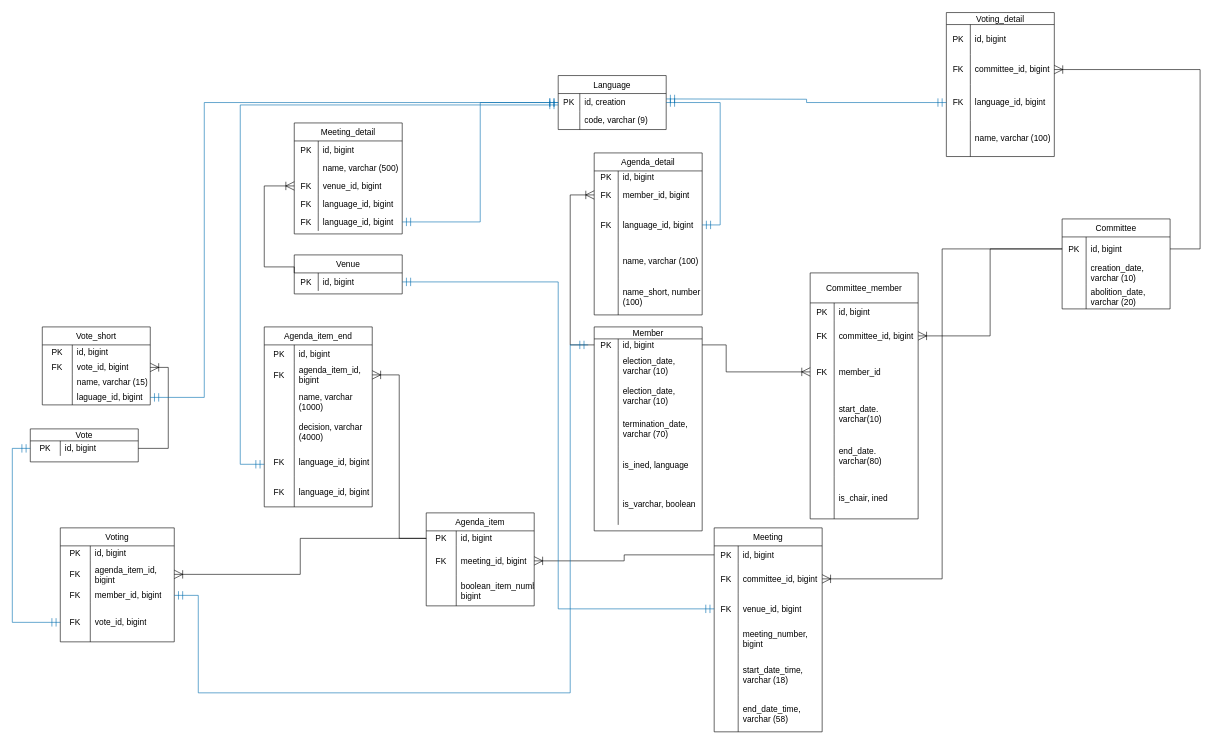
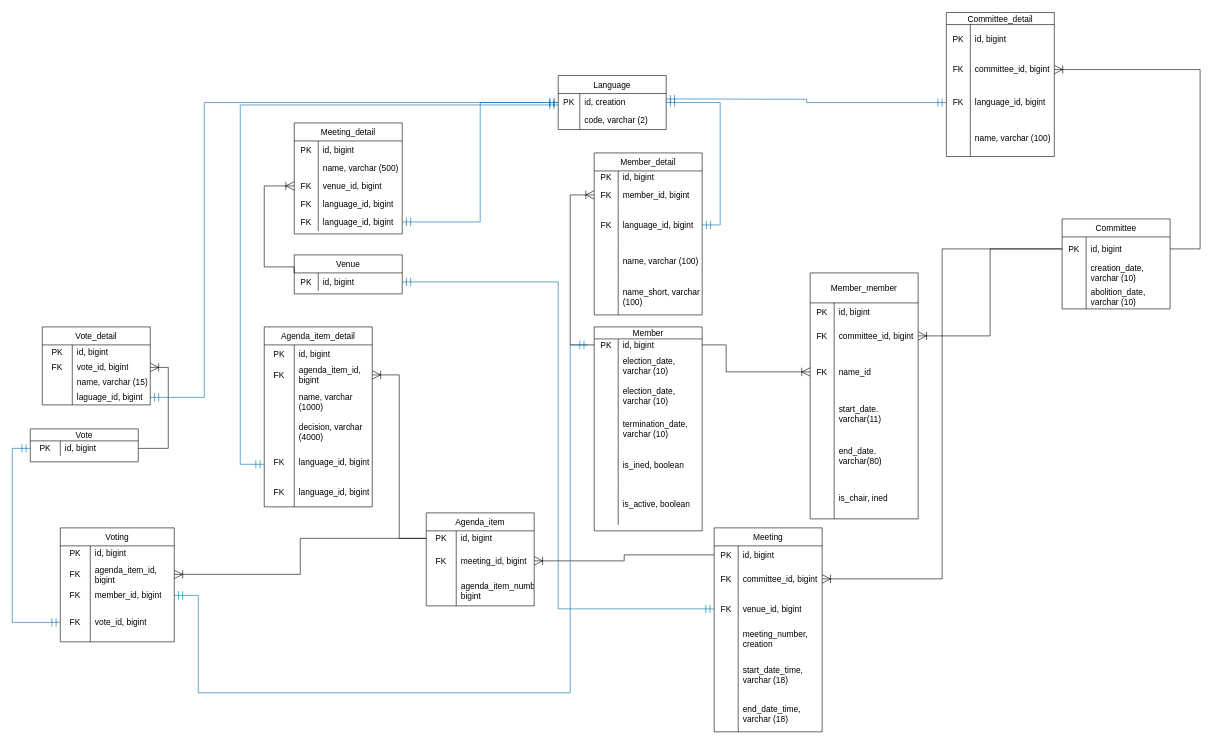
node "Voting_detail": label "Voting_detail" -> "Committee_detail"
node "code, varchar (9)": label "code, varchar (9)" -> "code, varchar (2)"
node "Agenda_detail": label "Agenda_detail" -> "Member_detail"
node "Committee_member": label "Committee_member" -> "Member_member"
node "name_short, number (100)": label "name_short, number (100)" -> "name_short, varchar (100)"
node "abolition_date, varchar (20)": label "abolition_date, varchar (20)" -> "abolition_date, varchar (10)"
node "Vote_short": label "Vote_short" -> "Vote_detail"
node "Agenda_item_end": label "Agenda_item_end" -> "Agenda_item_detail"
node "member_id": label "member_id" -> "name_id"
node "start_date. varchar(10)": label "start_date. varchar(10)" -> "start_date. varchar(11)"
node "termination_date, varchar (70)": label "termination_date, varchar (70)" -> "termination_date, varchar (10)"
node "is_ined, language": label "is_ined, language" -> "is_ined, boolean"
node "is_varchar, boolean": label "is_varchar, boolean" -> "is_active, boolean"
node "boolean_item_number, bigint": label "boolean_item_number, bigint" -> "agenda_item_number, bigint"
node "meeting_number, bigint": label "meeting_number, bigint" -> "meeting_number, creation"
node "end_date_time, varchar (58)": label "end_date_time, varchar (58)" -> "end_date_time, varchar (18)"
